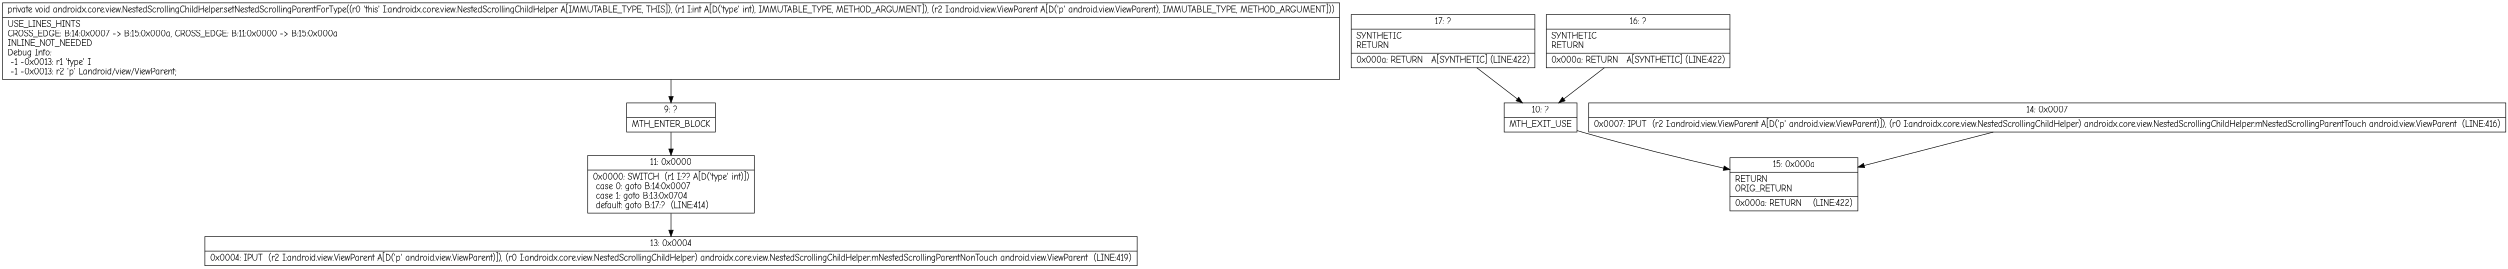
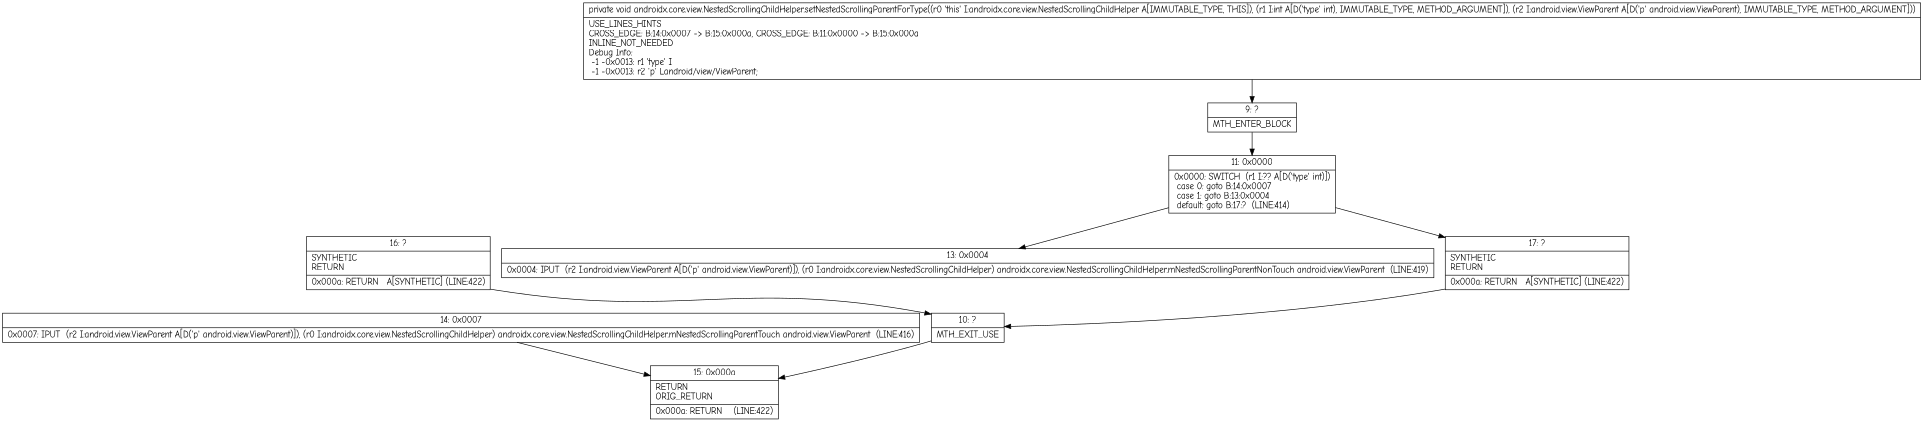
node "11: 0x0000": text "case 1: goto B:13:0x0704" -> "case 1: goto B:13:0x0004"
edge "11: 0x0000" -> "17: ?": added
